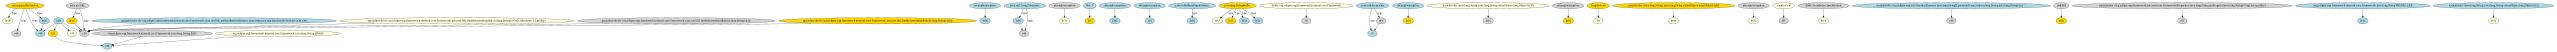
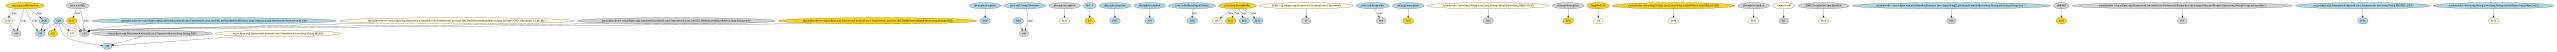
edge "java.util.StringTokenizer" -> "$r16": removed, label "type"
edge "$r19" -> "r46": added
node "r1": removed
edge "r53" -> "r38": now "null" -> "r38"
